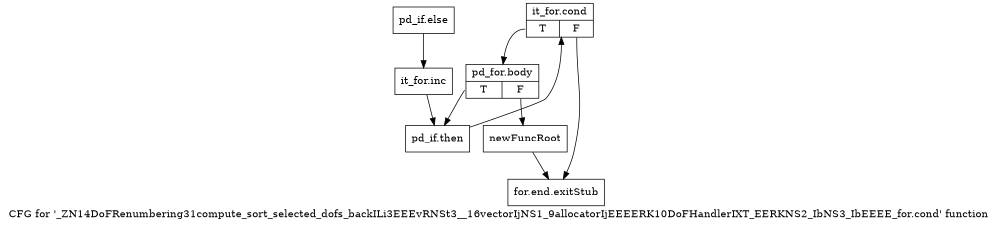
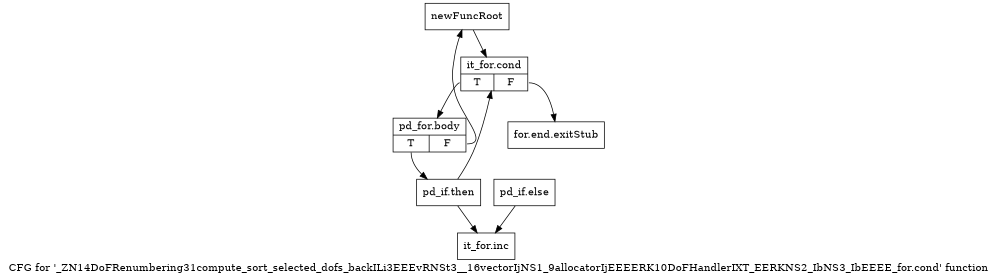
edge "it_for.inc" -> "pd_if.then": reversed
edge "newFuncRoot" -> "for.end.exitStub": now "newFuncRoot" -> "it_for.cond"
